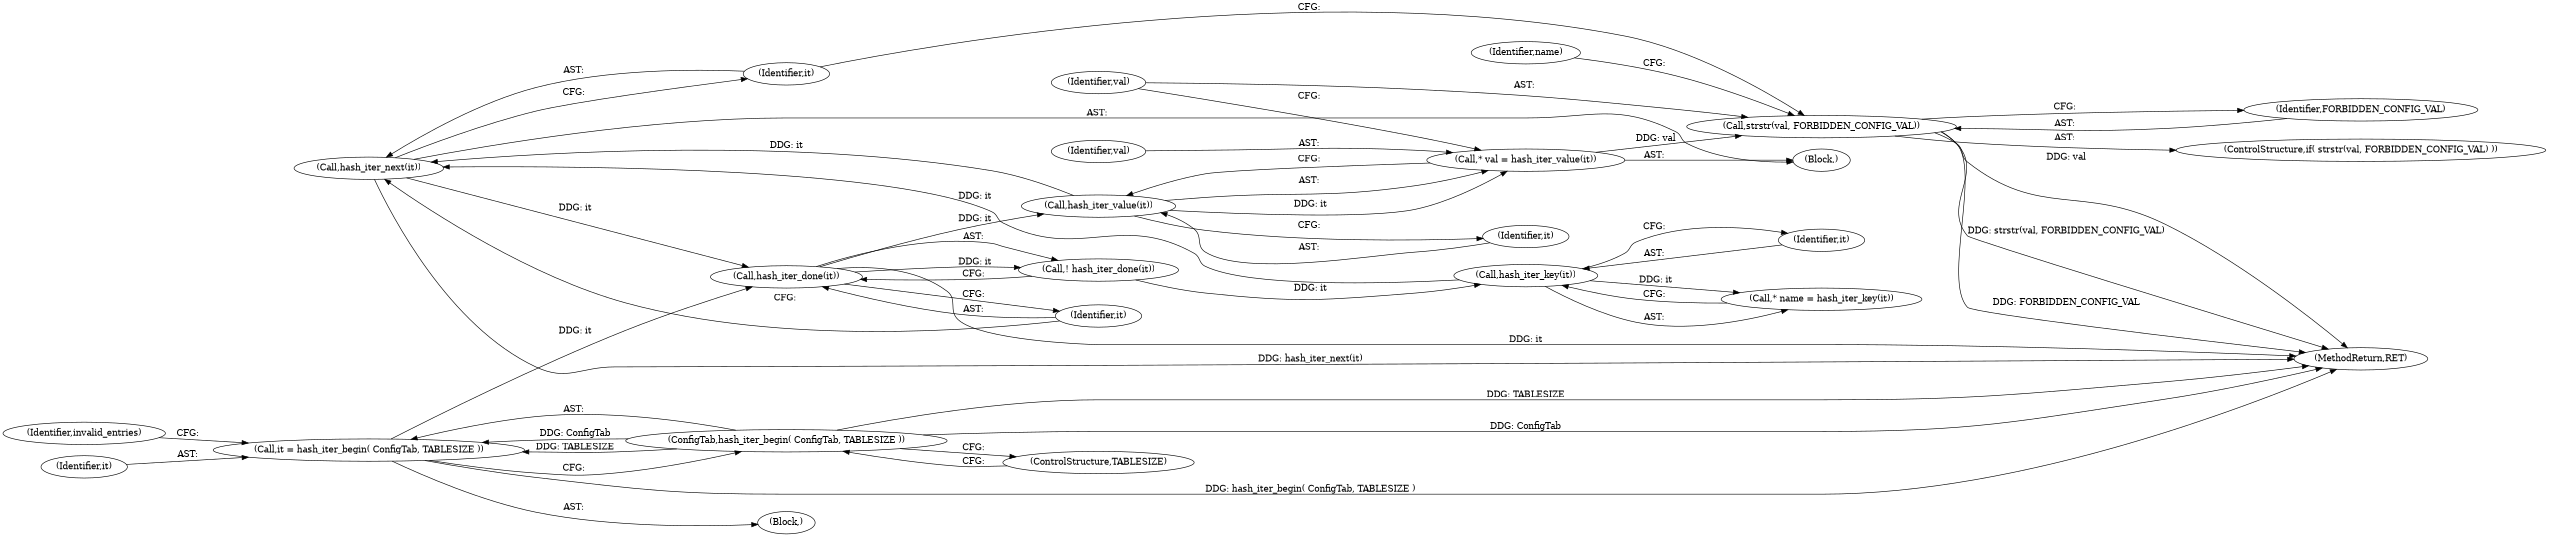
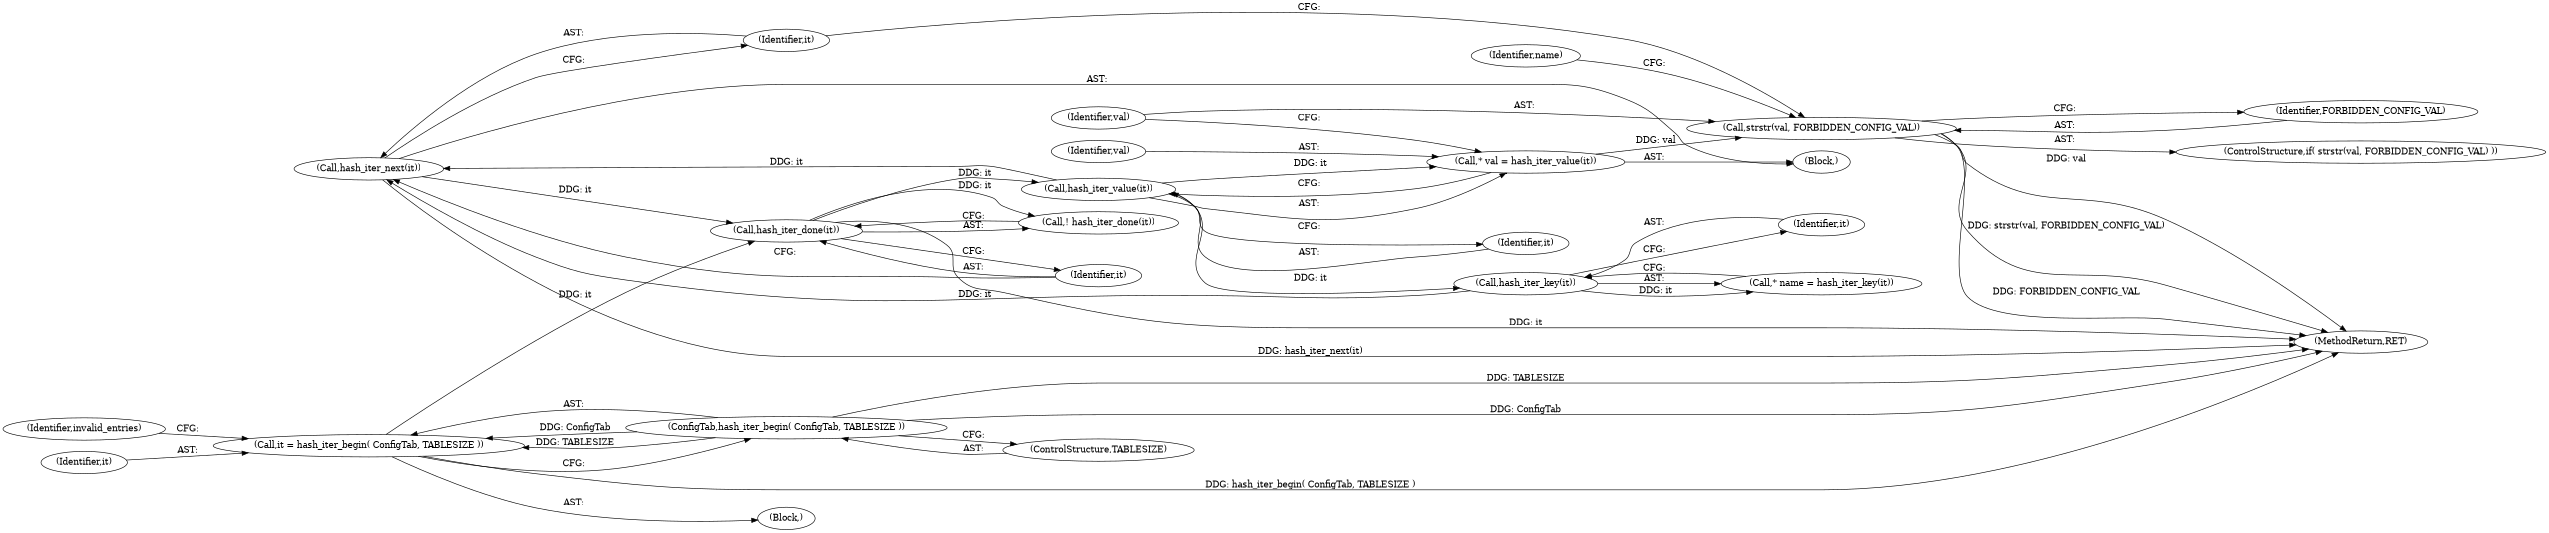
edge "(Call,! hash_iter_done(it))" -> "(Call,hash_iter_key(it))": now "(Call,hash_iter_value(it))" -> "(Call,hash_iter_key(it))"
edge "(ControlStructure,TABLESIZE)" -> "(ConfigTab,hash_iter_begin( ConfigTab, TABLESIZE ))": label "CFG: " -> "AST: "
